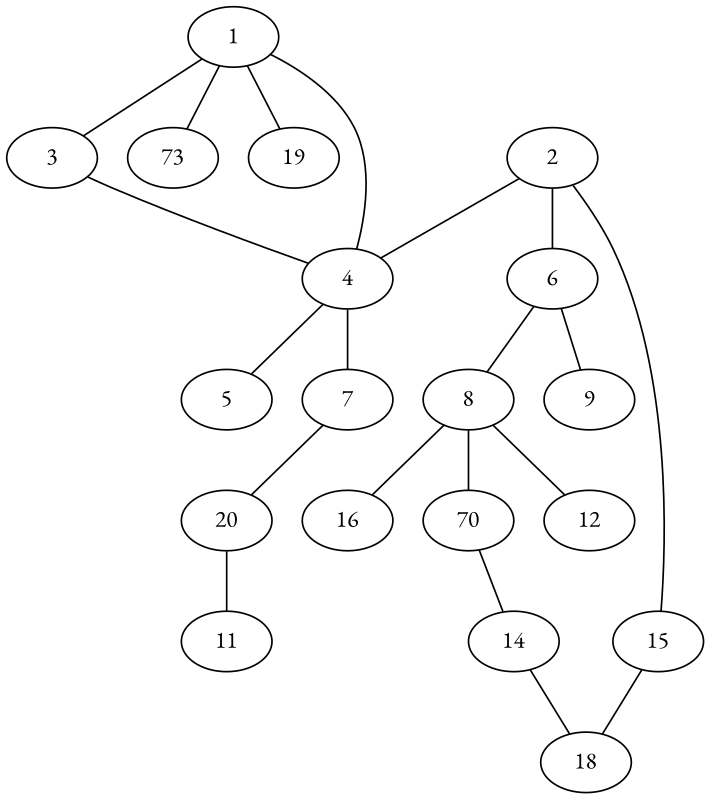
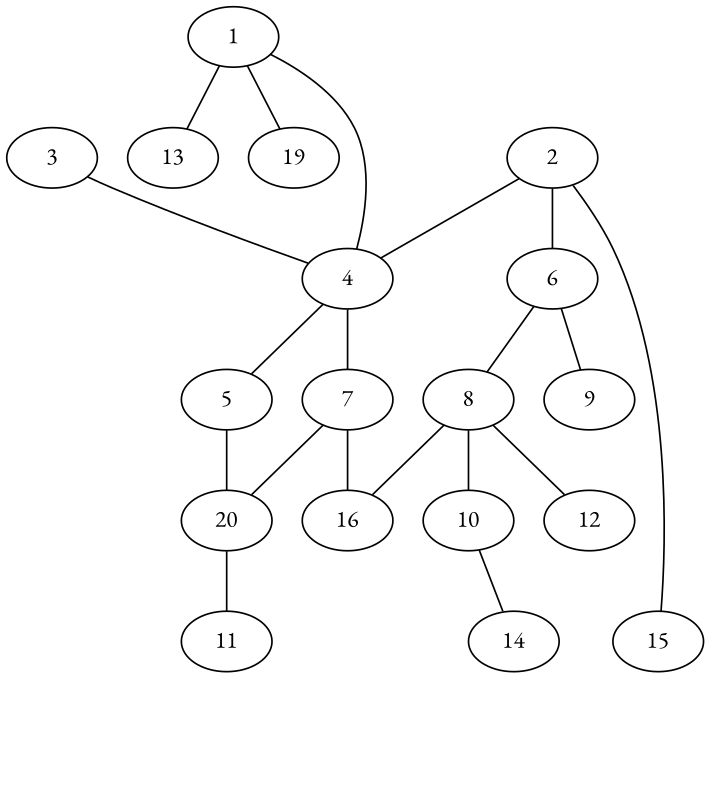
edge "1" -- "3": removed
node "73": label "73" -> "13"
edge "5" -- "20": added
edge "7" -- "16": added
node "70": label "70" -> "10"
node "18": removed
